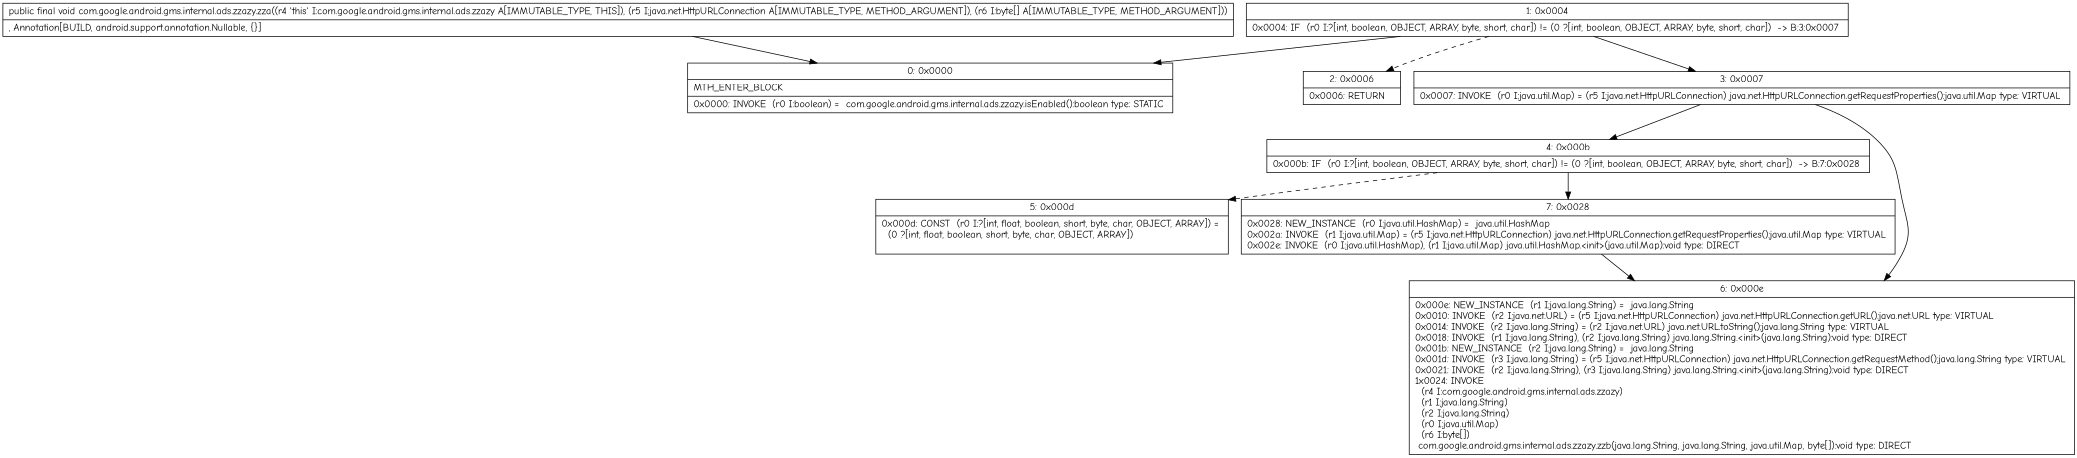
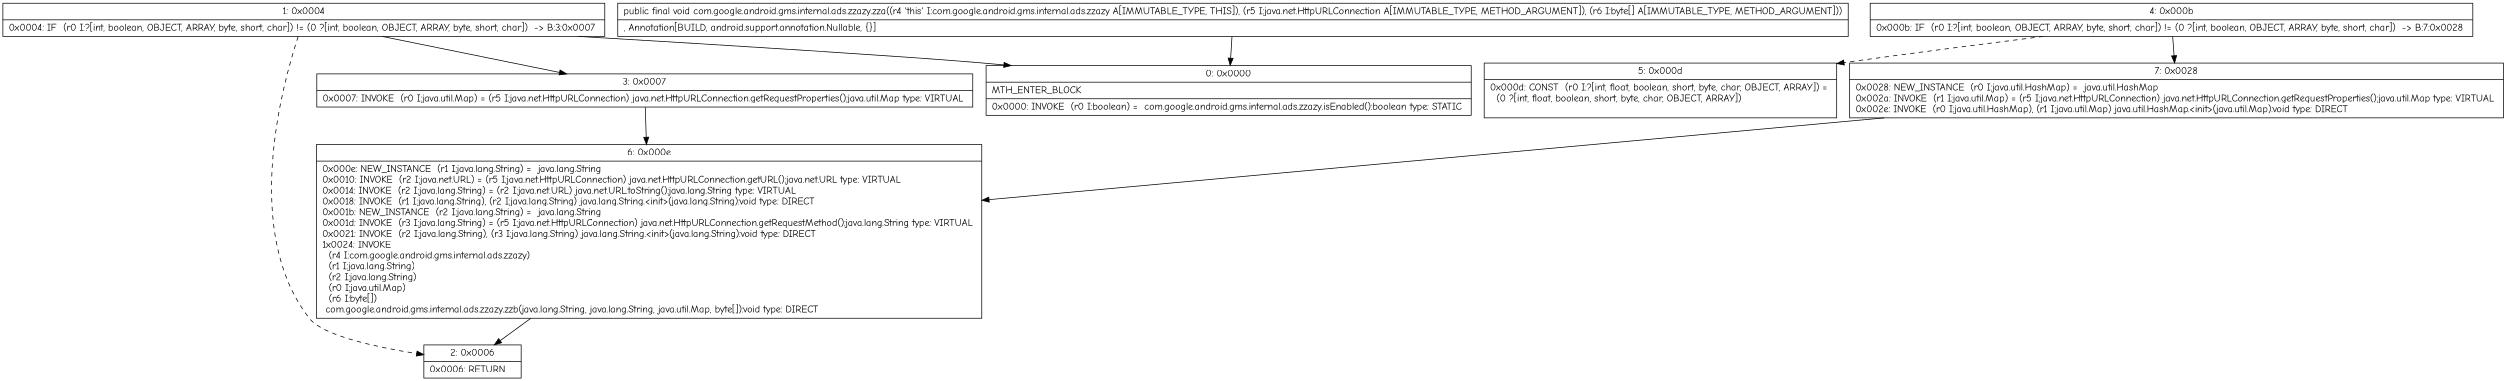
edge "3: 0x0007" -> "4: 0x000b": removed
edge "6: 0x000e" -> "2: 0x0006": added
